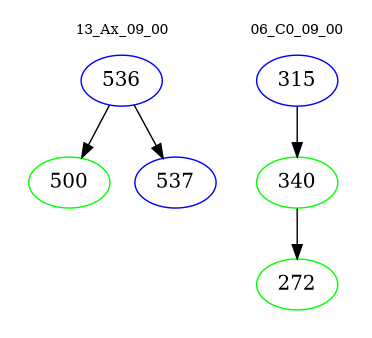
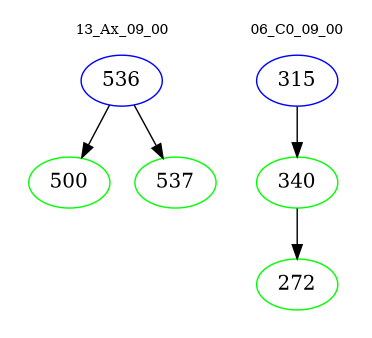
node "537": color blue -> green
